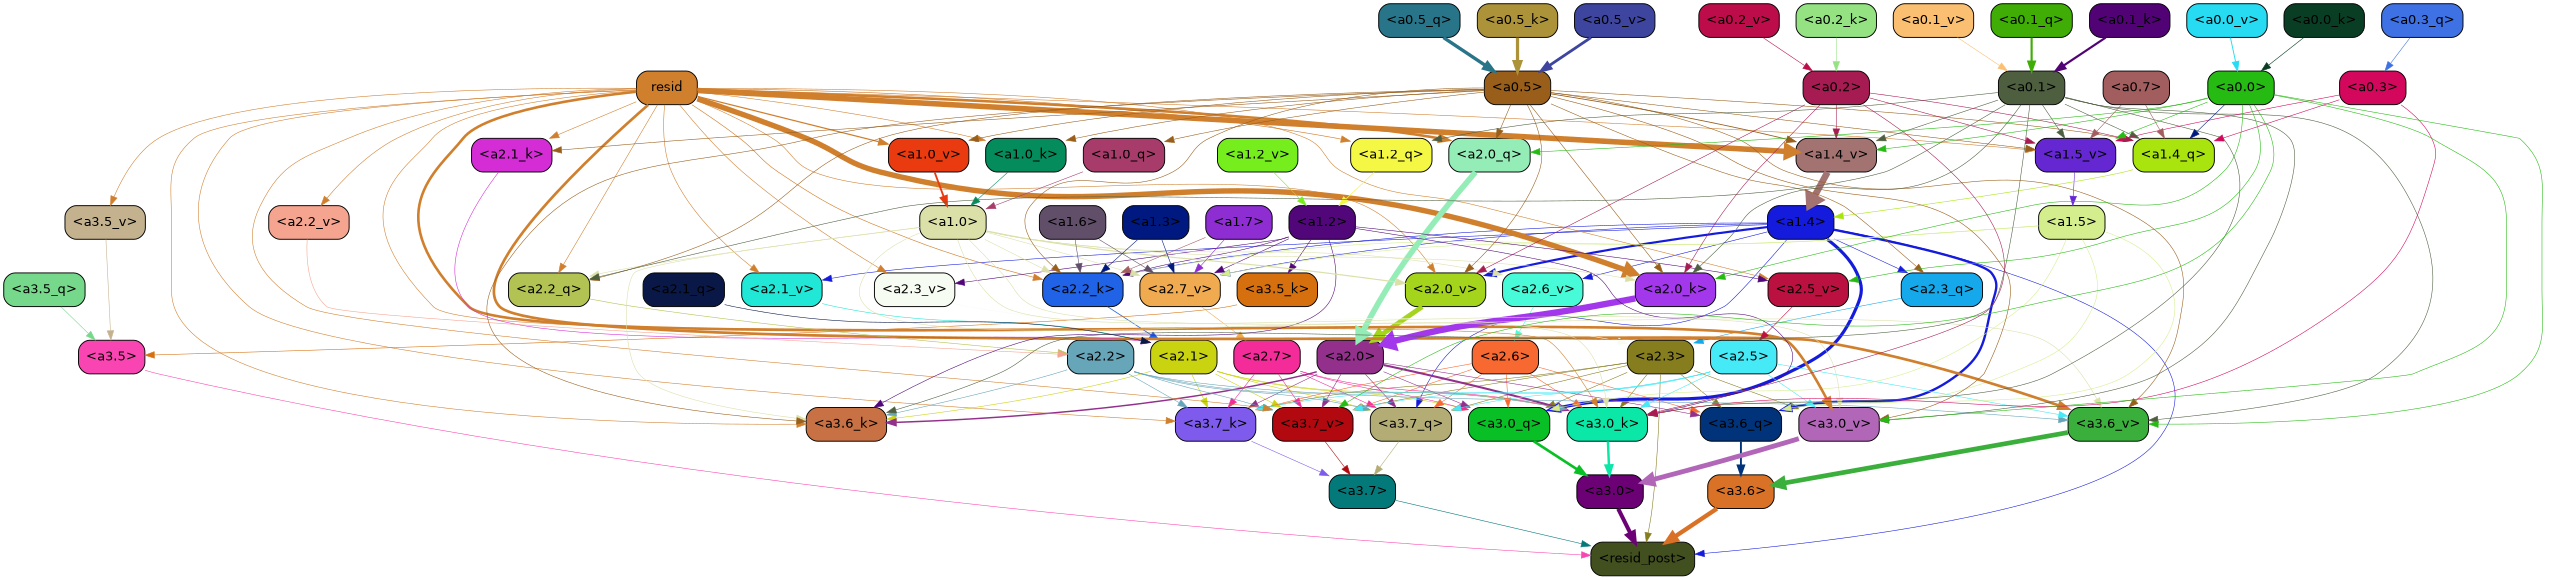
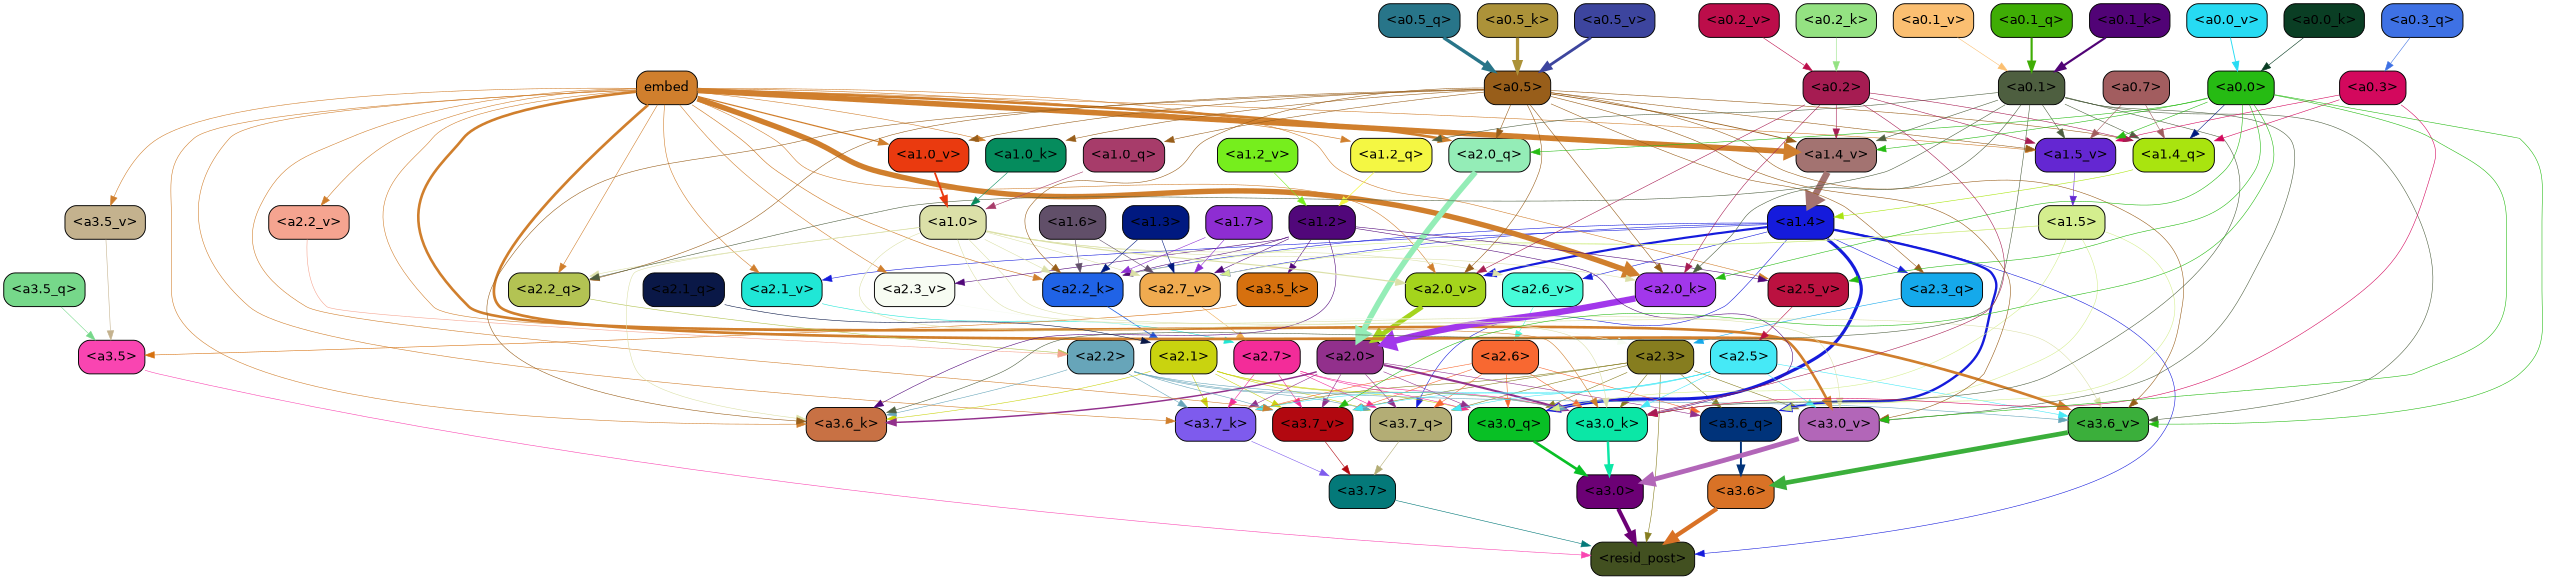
node "resid": label "resid" -> "embed"
node "<a2.1_k>": removed
edge "<a1.7>" -> "<a2.2_k>": color #a25d5f -> #8e2dd2
edge "<a2.1_v>" -> "<a2.1>": now "<a2.1_v>" -> "<a2.7>"
